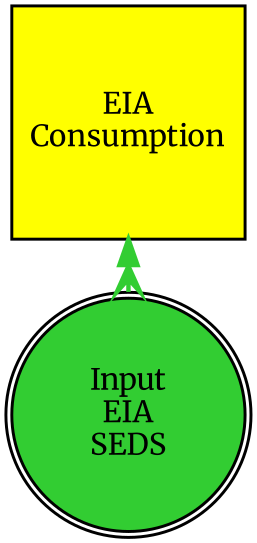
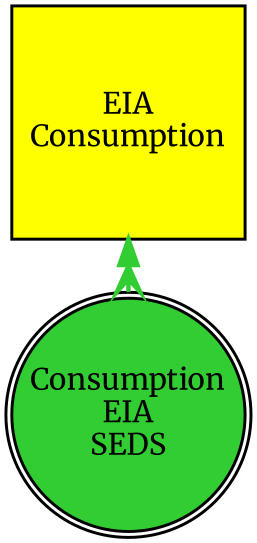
node "Input EIA SEDS": label "Input EIA SEDS" -> "Consumption EIA SEDS"
